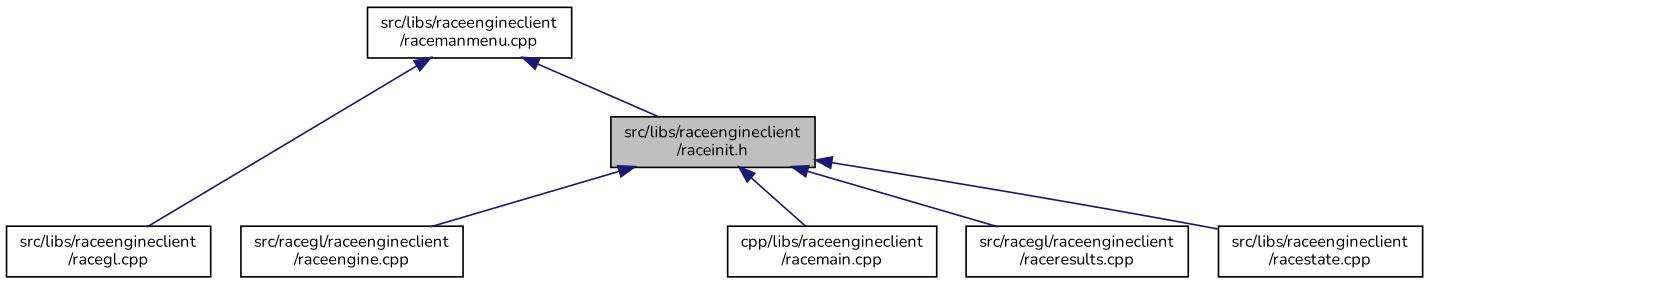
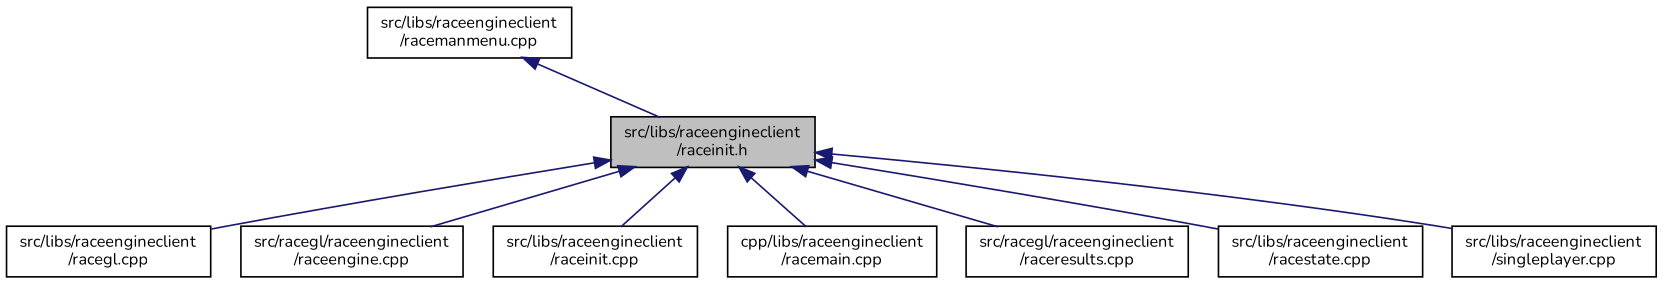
edge "src/libs/raceengineclient /racegl.cpp" -> "src/libs/raceengineclient /racemanmenu.cpp": now "src/libs/raceengineclient /racegl.cpp" -> "src/libs/raceengineclient /raceinit.h"
node "src/libs/raceengineclient /raceinit.cpp": added
node "src/libs/raceengineclient /singleplayer.cpp": added
